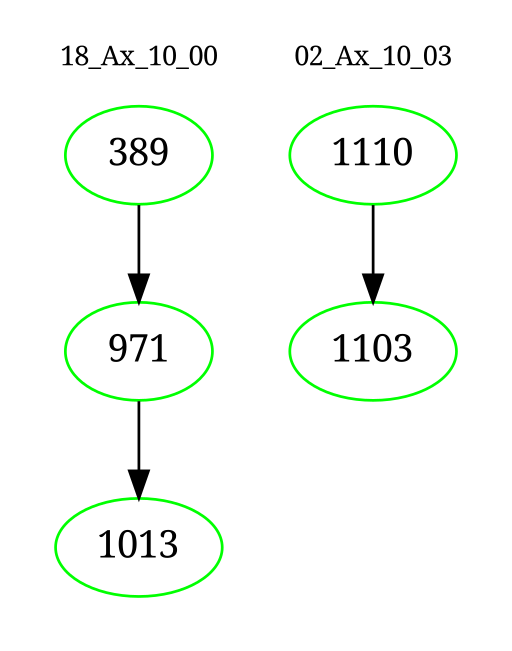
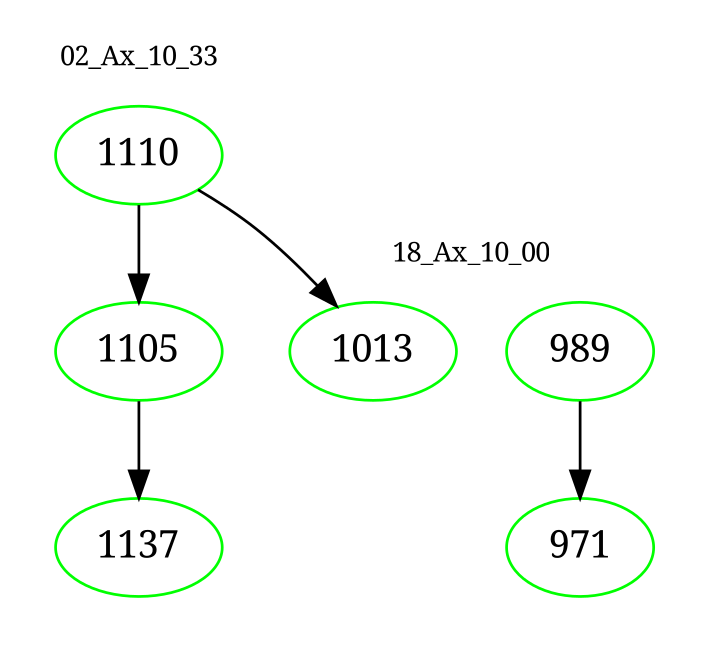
cluster "02_Ax_10_03": label "02_Ax_10_03" -> "02_Ax_10_33"
node "389": label "389" -> "989"
node "1103": label "1103" -> "1105"
edge "971" -> "1013": now "1110" -> "1013"
node "1137": added
